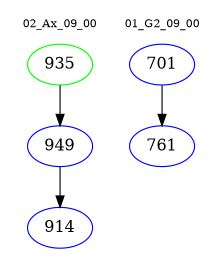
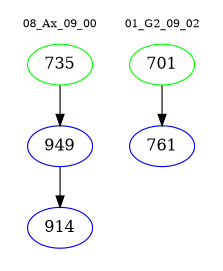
cluster "02_Ax_09_00": label "02_Ax_09_00" -> "08_Ax_09_00"
cluster "01_G2_09_00": label "01_G2_09_00" -> "01_G2_09_02"
node "935": label "935" -> "735"
node "701": color blue -> green
